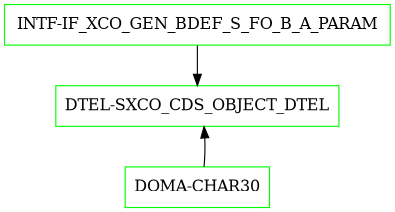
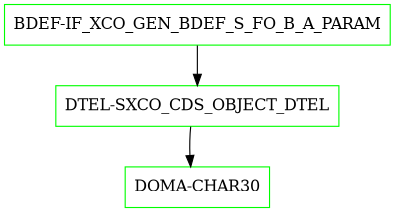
node "INTF-IF_XCO_GEN_BDEF_S_FO_B_A_PARAM": label "INTF-IF_XCO_GEN_BDEF_S_FO_B_A_PARAM" -> "BDEF-IF_XCO_GEN_BDEF_S_FO_B_A_PARAM"
edge "DOMA-CHAR30" -> "DTEL-SXCO_CDS_OBJECT_DTEL": reversed
